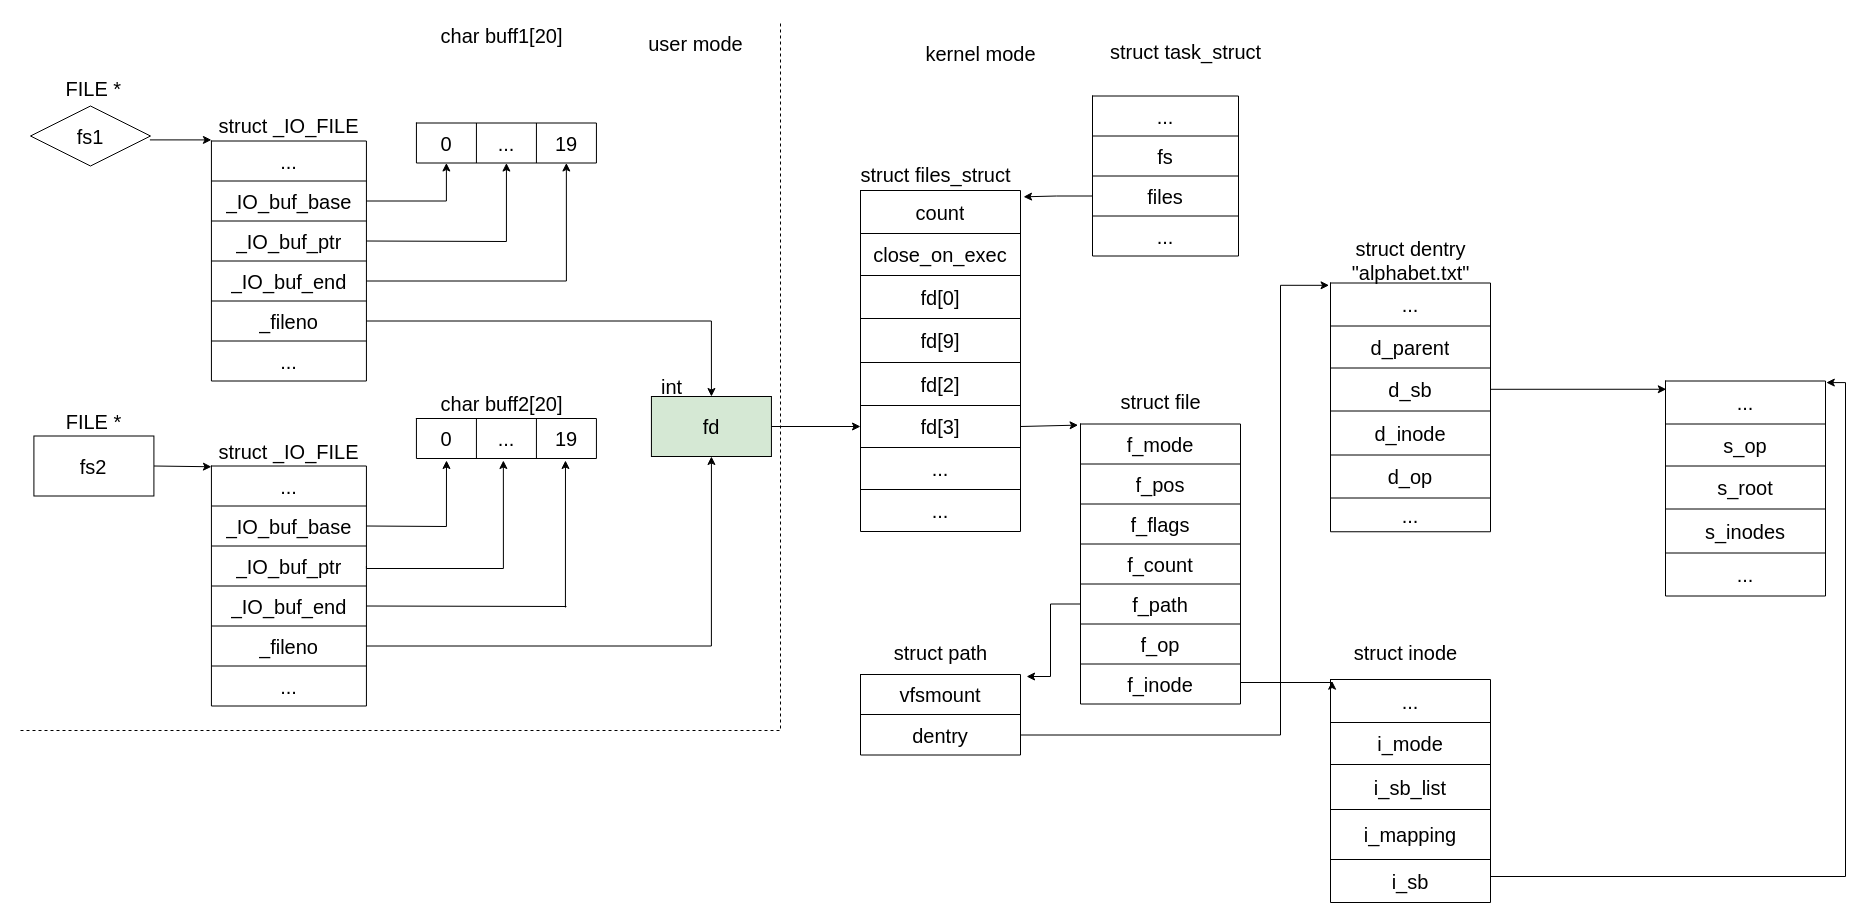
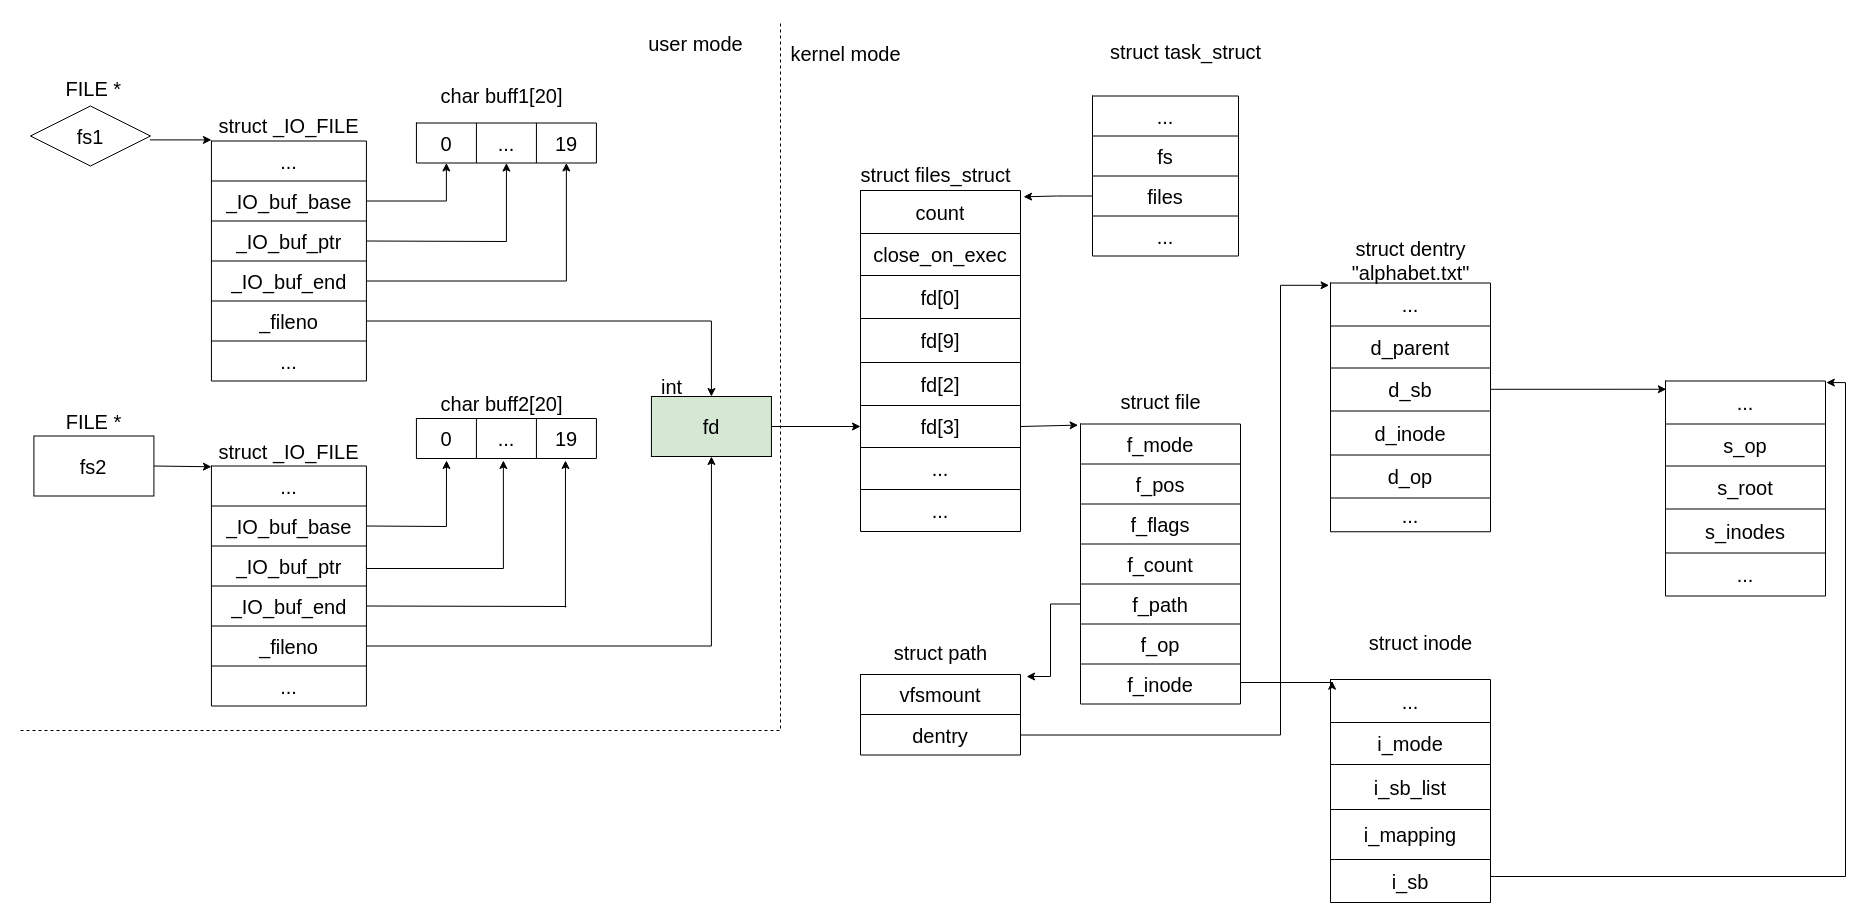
node "char buff1[20]": moved (501, 36) -> (501, 96)
node "kernel mode": moved (981, 54) -> (846, 54)
node "struct inode": moved (1406, 653) -> (1421, 643)
